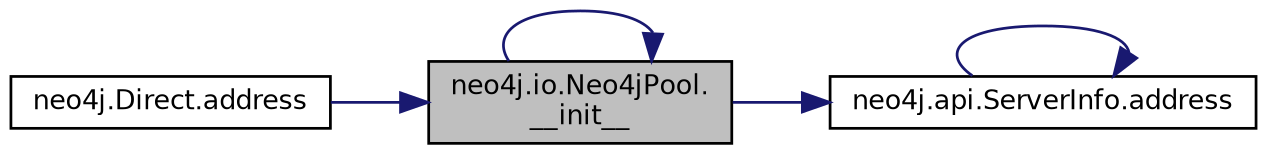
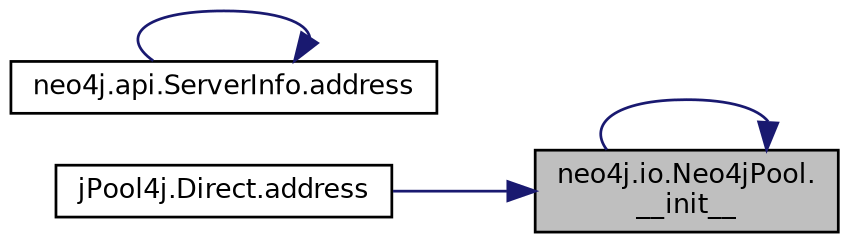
node "neo4j.Direct.address": label "neo4j.Direct.address" -> "jPool4j.Direct.address"
edge "neo4j.io.Neo4jPool. __init__" -> "neo4j.api.ServerInfo.address": removed
